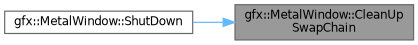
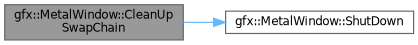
edge "gfx::MetalWindow::ShutDown" -> "gfx::MetalWindow::CleanUp SwapChain": reversed
